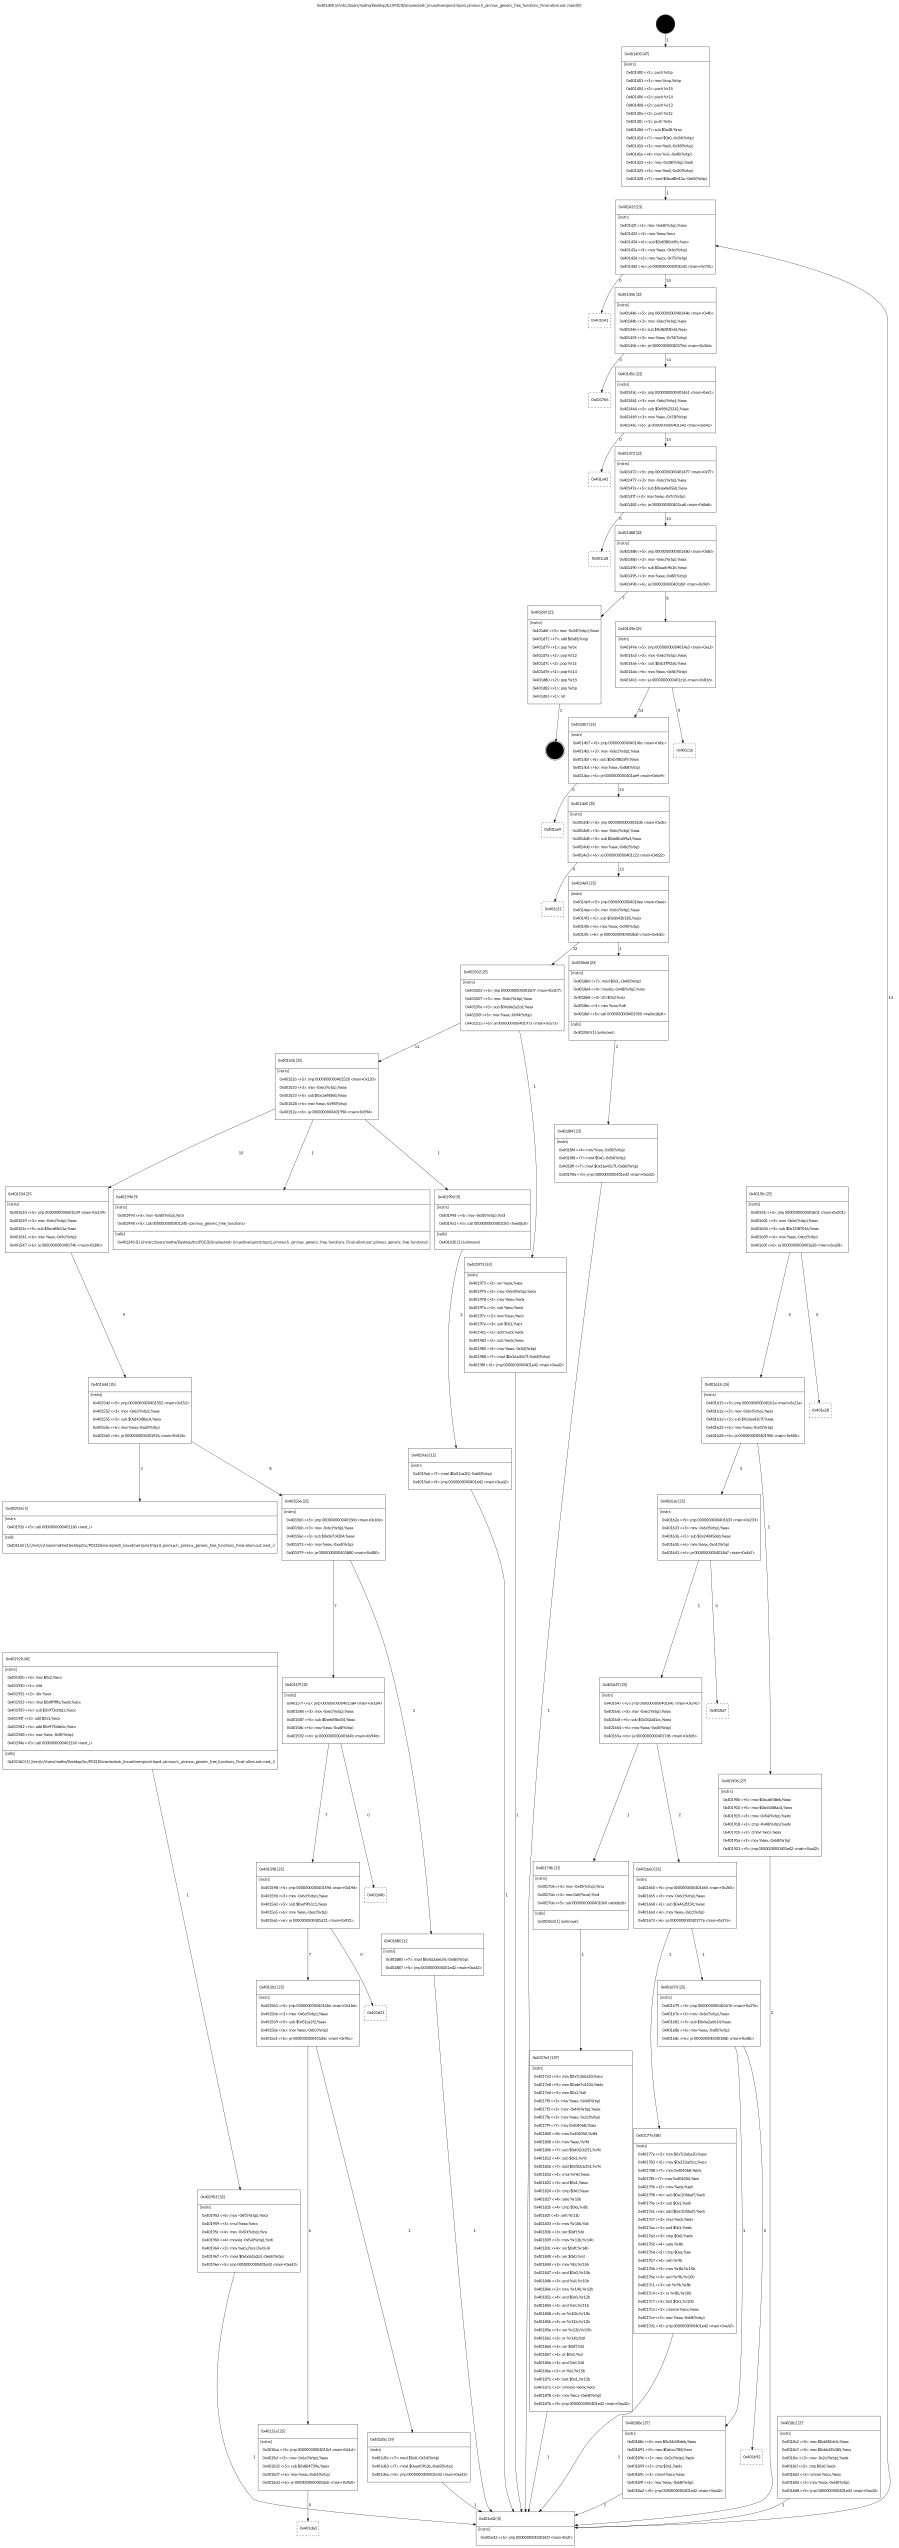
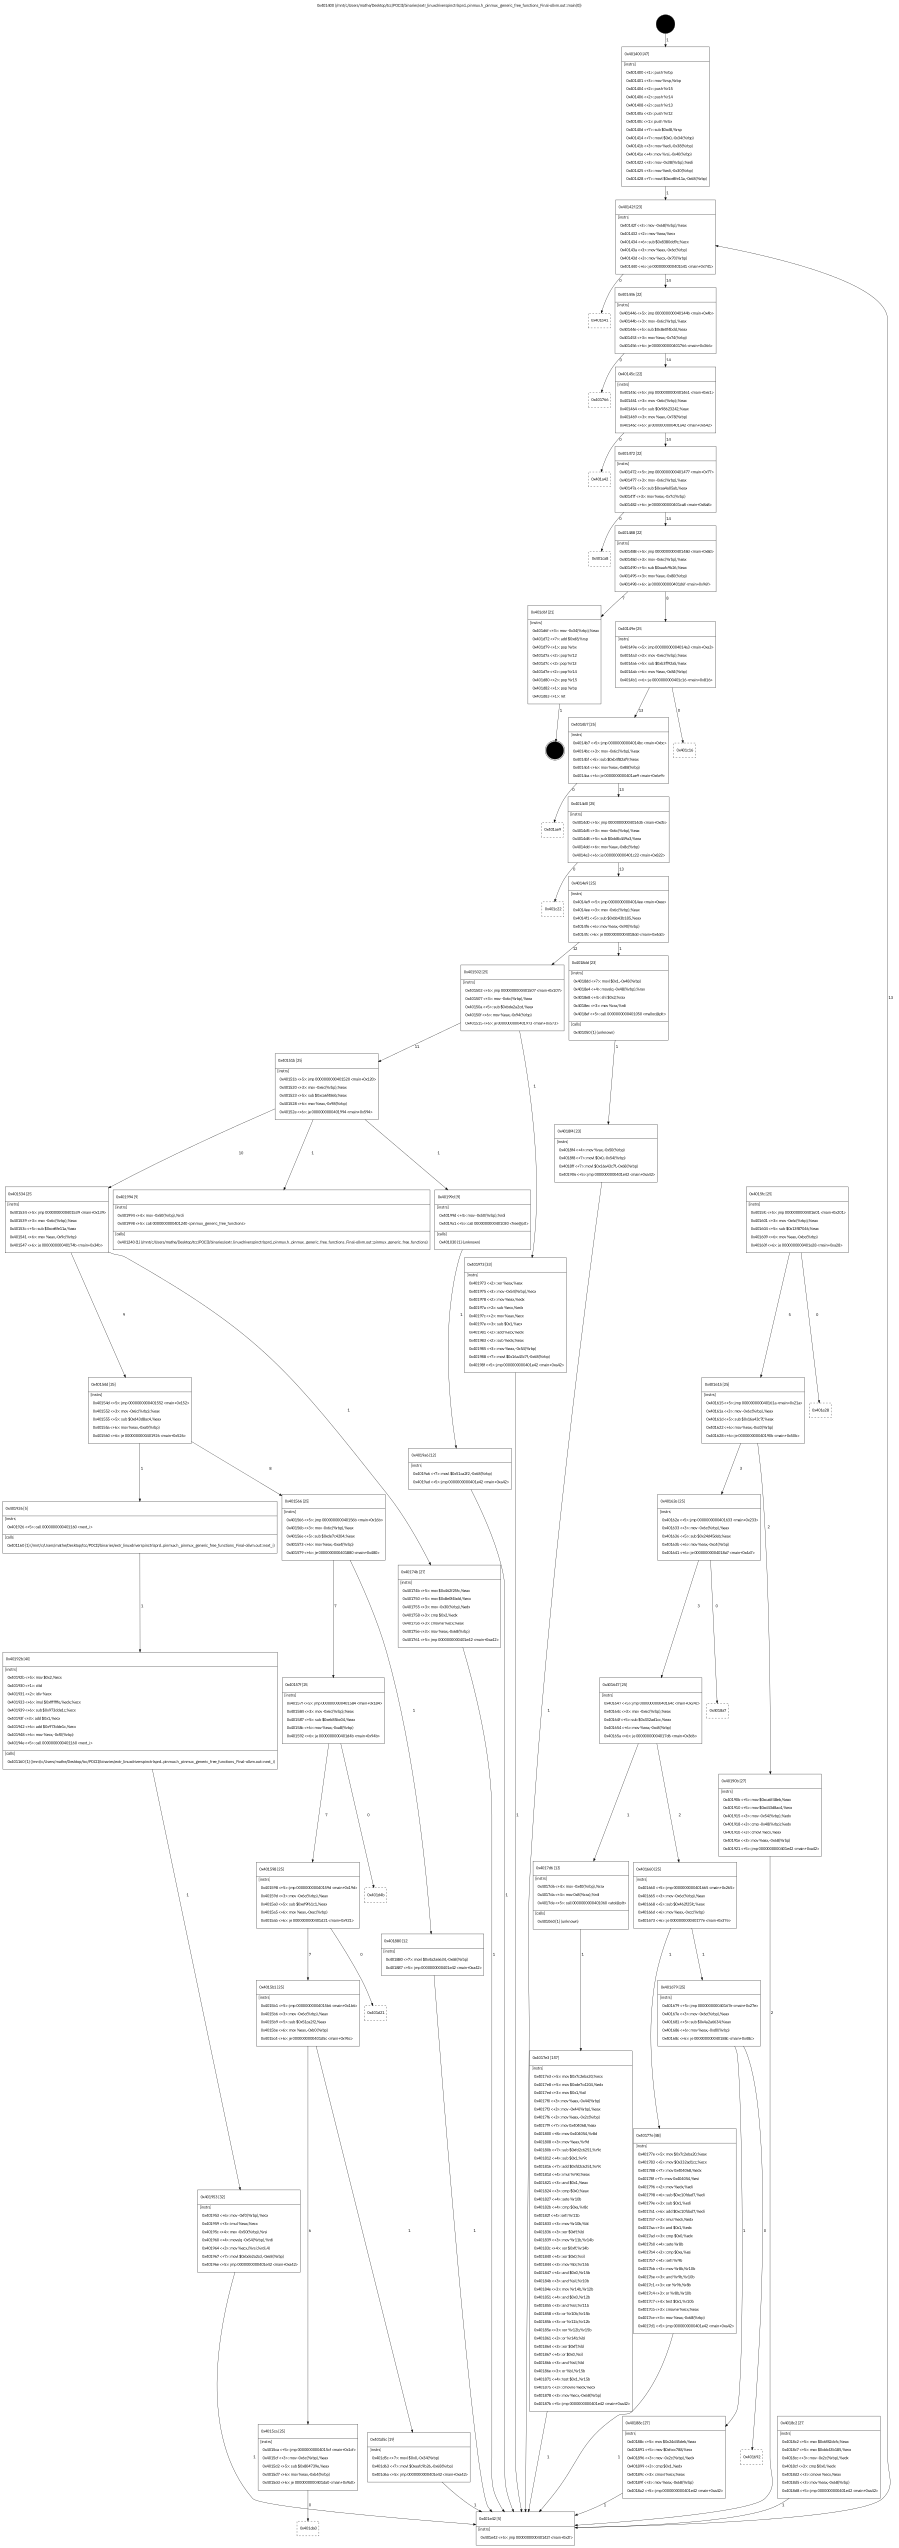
edge "0x401926 [5]" -> "0x40192b [40]": added, label "1"
node "0x40174b [27]": added
